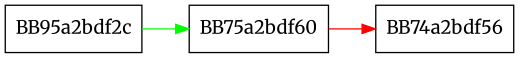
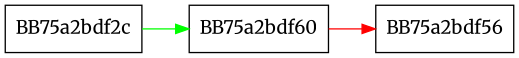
node "BB95a2bdf2c": label "BB95a2bdf2c" -> "BB75a2bdf2c"
node "BB74a2bdf56": label "BB74a2bdf56" -> "BB75a2bdf56"
